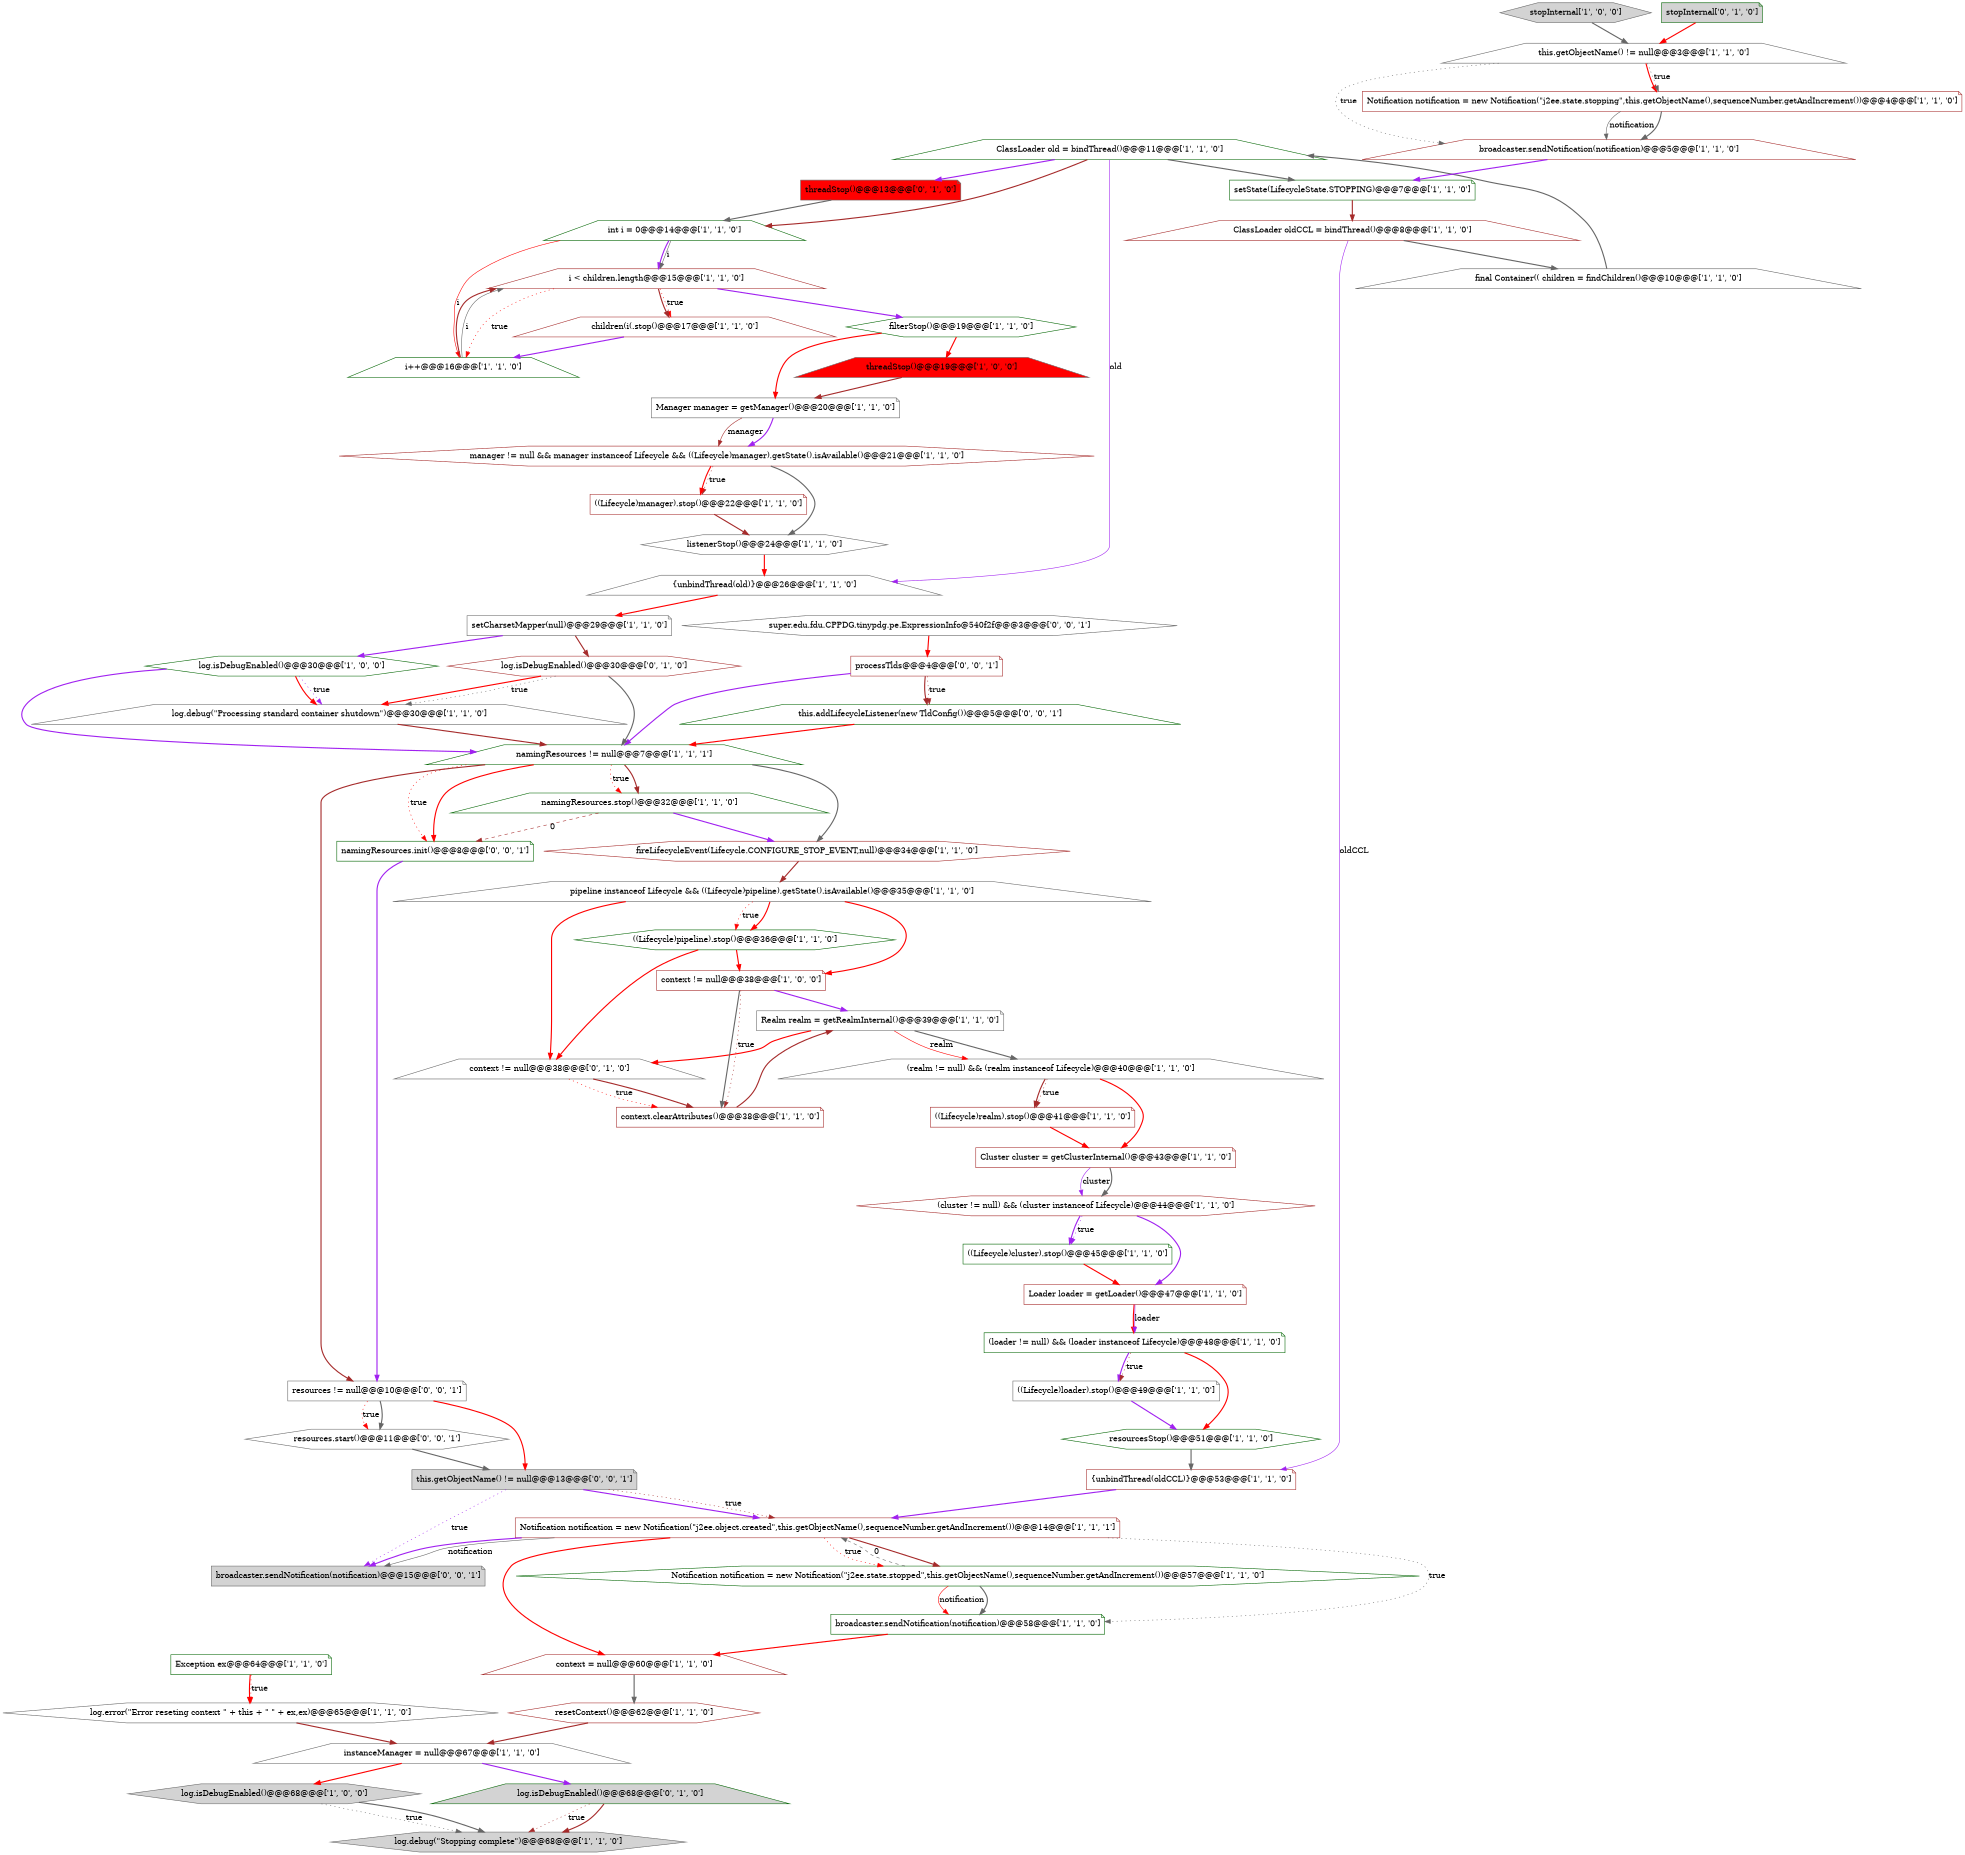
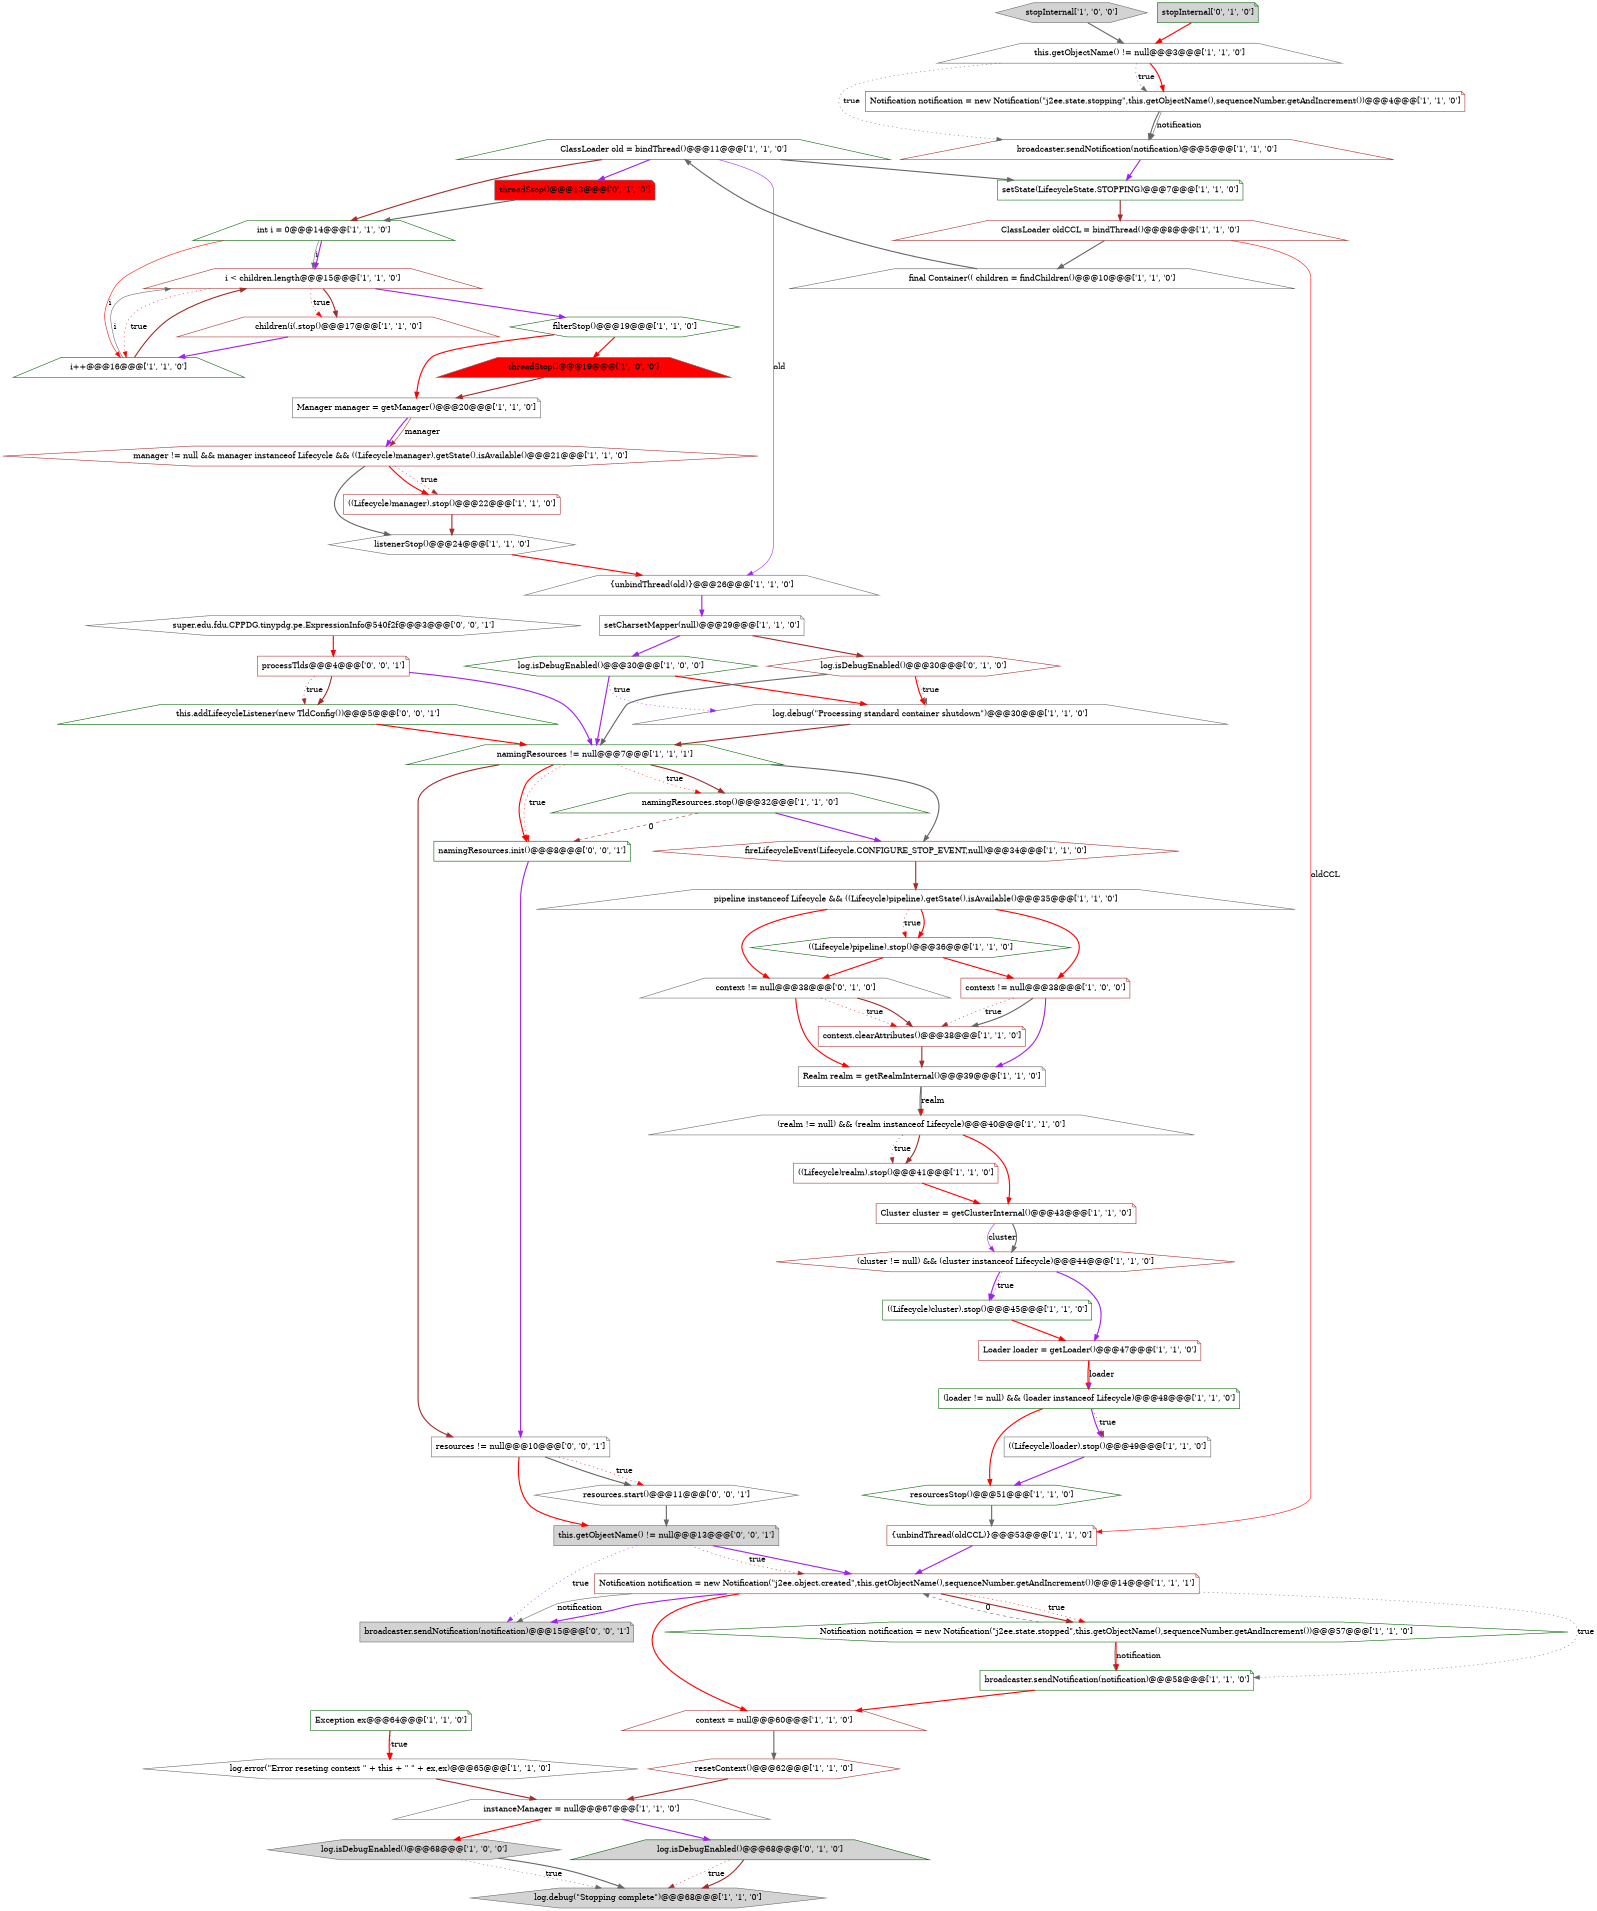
edge "{unbindThread(old)}@@@26@@@['1', '1', '0']" -> "setCharsetMapper(null)@@@29@@@['1', '1', '0']": color red -> purple
edge "ClassLoader oldCCL = bindThread()@@@8@@@['1', '1', '0']" -> "{unbindThread(oldCCL)}@@@53@@@['1', '1', '0']": color purple -> red
edge "Realm realm = getRealmInternal()@@@39@@@['1', '1', '0']" -> "context != null@@@38@@@['0', '1', '0']": reversed
